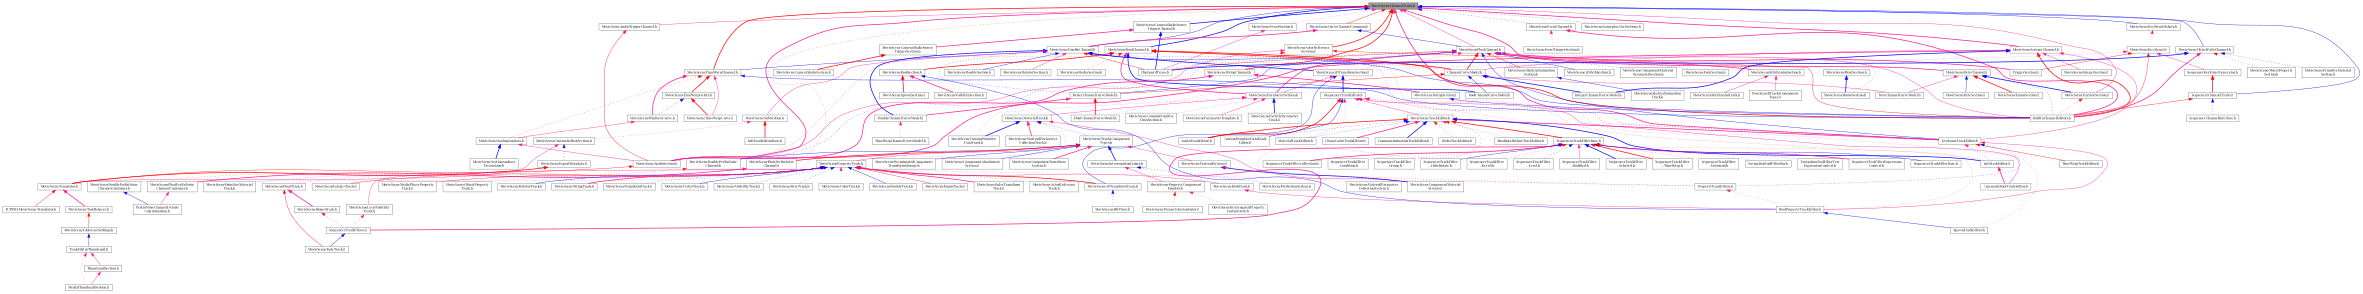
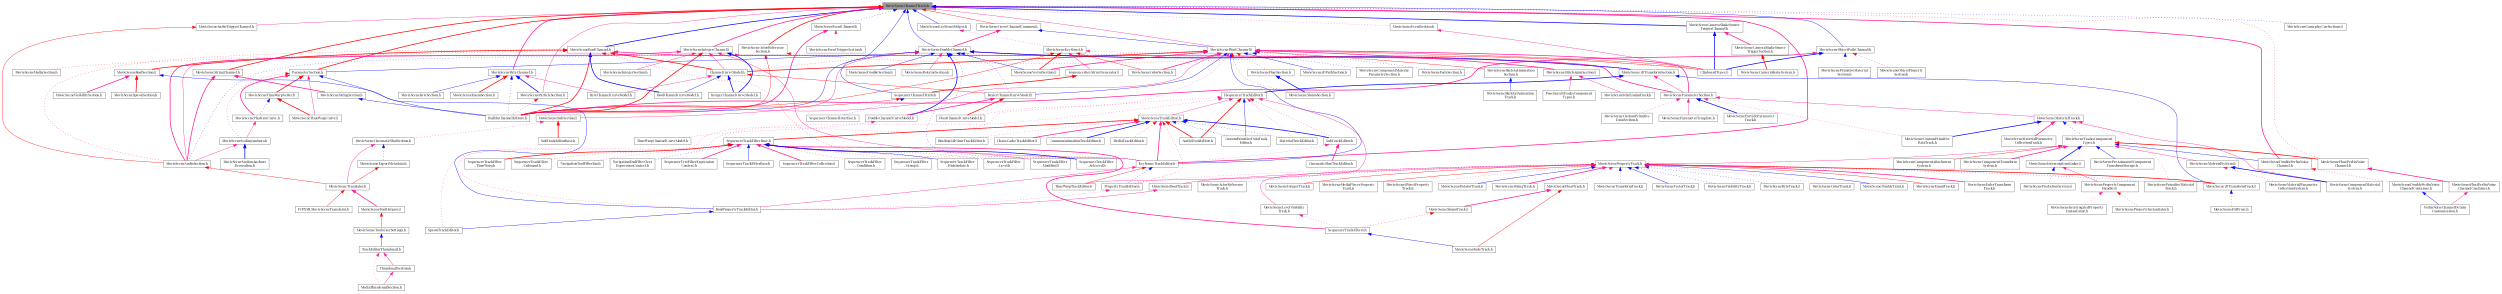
node "MovieSceneTimeWarpChannel.h": label "MovieSceneTimeWarpChannel.h" -> "ParameterSection.h"
node "MovieSceneVectorSection.h": added
node "TriggerSection.h": label "TriggerSection.h" -> "MovieSceneColorSection.h"
edge "CinematicShotTrackEditor.h" -> "ISequencerTrackEditor.h": now "TimeWarpTrackEditor.h" -> "ISequencerTrackEditor.h"
edge "MovieSceneComponentAttachment System.h" -> "MovieSceneTracksComponent Types.h": color blue -> red
edge "SubTrackEditor.h" -> "KeyframeTrackEditor.h": reversed
node "SequencerTrackFilter _Keyed.h": removed
edge "MovieSceneTranslator.h" -> "MovieSceneExportMetadata.h": style bold -> solid
